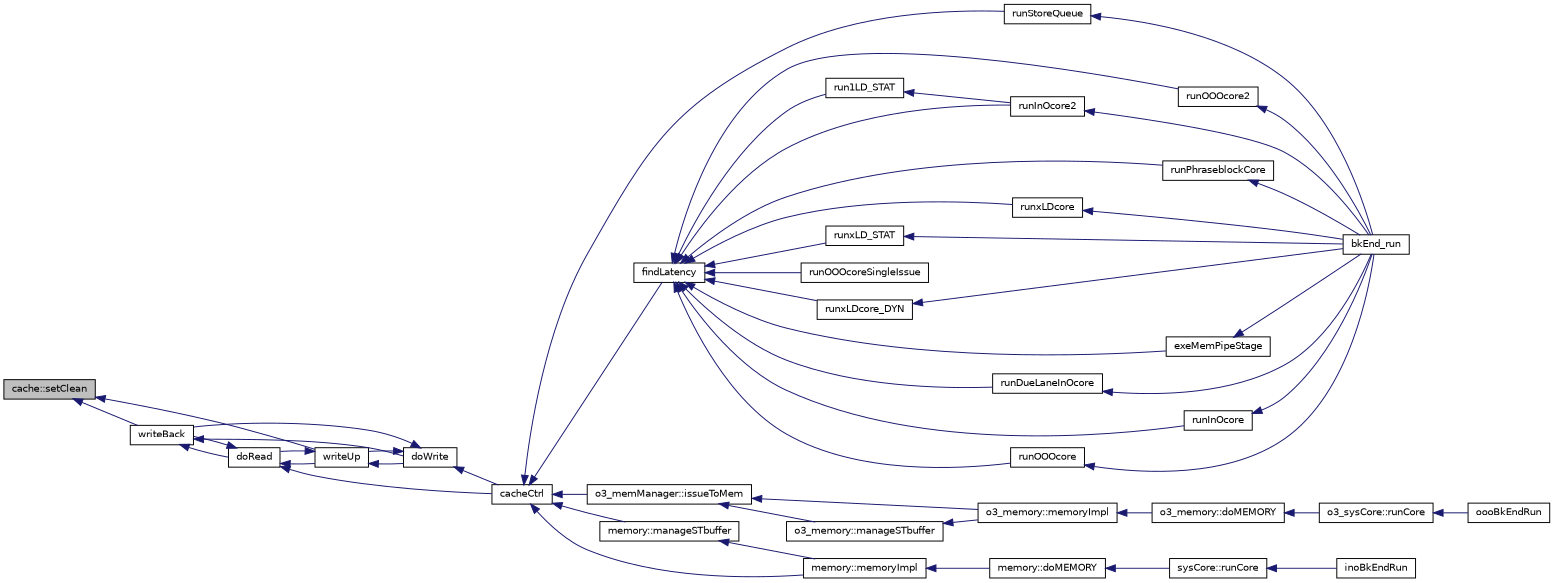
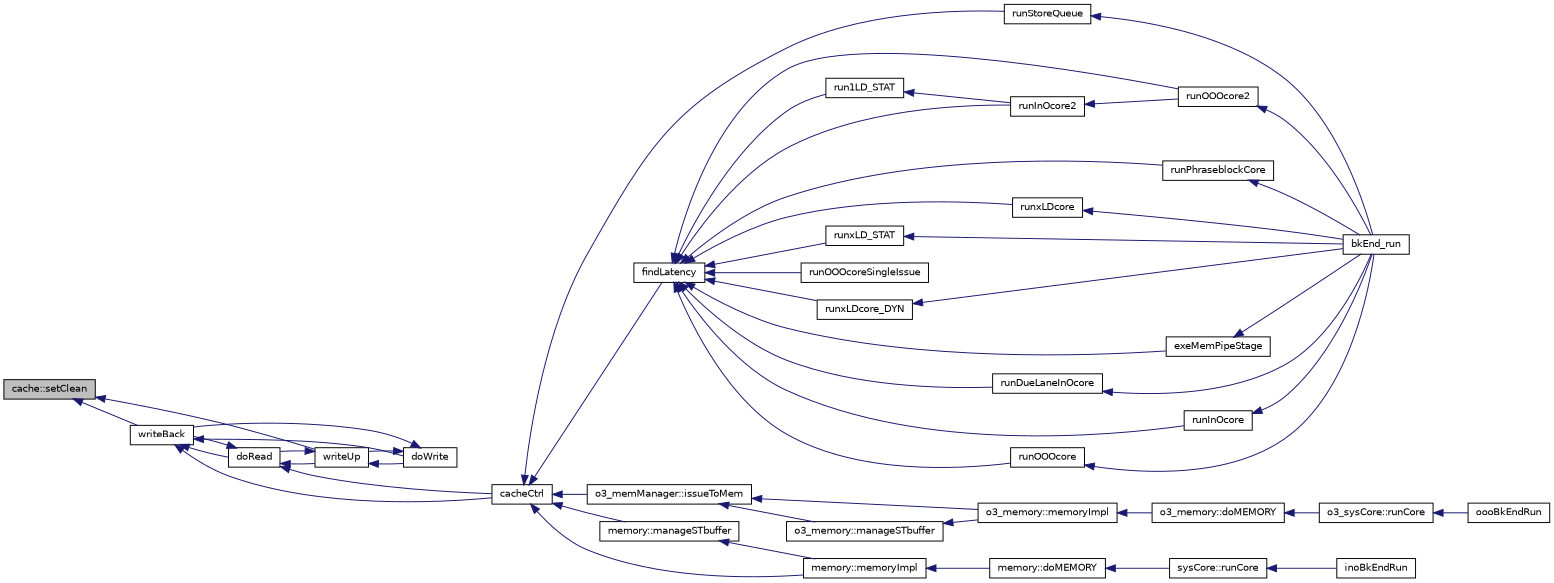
edge "bkEnd_run" -> "runInOcore2": now "runOOOcore2" -> "runInOcore2"
edge "cacheCtrl" -> "doWrite": now "cacheCtrl" -> "writeBack"
